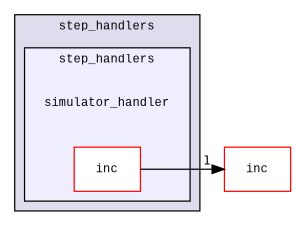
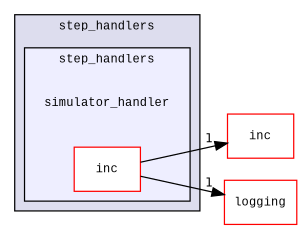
node "logging": added
